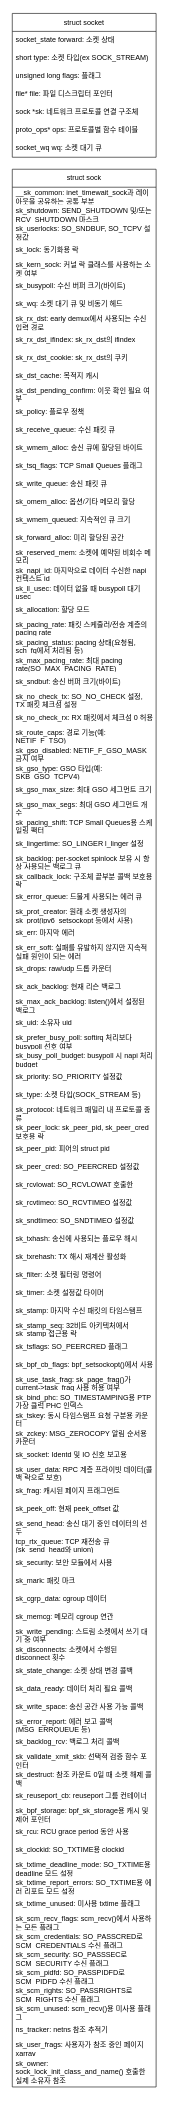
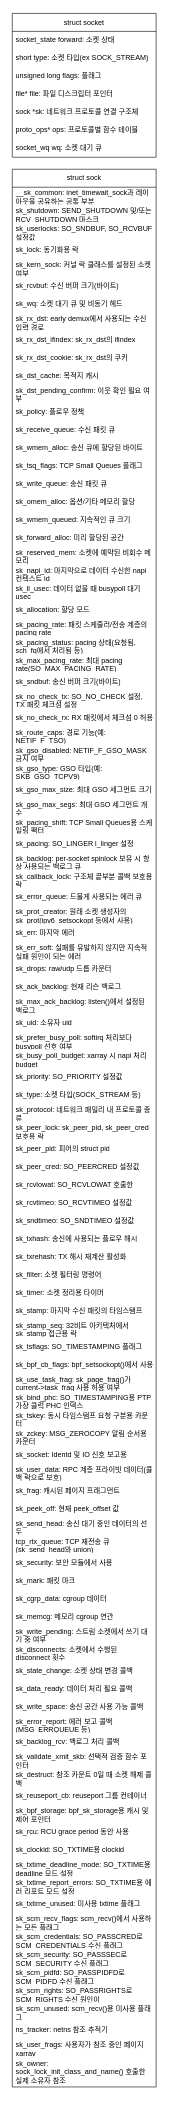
node "sk_userlocks: SO_SNDBUF, SO_TCPV 설정값": label "sk_userlocks: SO_SNDBUF, SO_TCPV 설정값" -> "sk_userlocks: SO_SNDBUF, SO_RCVBUF 설정값"
node "sk_kern_sock: 커널 락 클래스를 사용하는 소켓 여부": label "sk_kern_sock: 커널 락 클래스를 사용하는 소켓 여부" -> "sk_kern_sock: 커널 락 클래스를 설정된 소켓 여부"
node "sk_busypoll: 수신 버퍼 크기(바이트)": label "sk_busypoll: 수신 버퍼 크기(바이트)" -> "sk_rcvbuf: 수신 버퍼 크기(바이트)"
node "sk_gso_type: GSO 타입(예: SKB_GSO_TCPV4)": label "sk_gso_type: GSO 타입(예: SKB_GSO_TCPV4)" -> "sk_gso_type: GSO 타입(예: SKB_GSO_TCPV9)"
node "sk_lingertime: SO_LINGER l_linger 설정": label "sk_lingertime: SO_LINGER l_linger 설정" -> "sk_pacing: SO_LINGER l_linger 설정"
node "sk_busy_poll_budget: busypoll 시 napi 처리 budget": label "sk_busy_poll_budget: busypoll 시 napi 처리 budget" -> "sk_busy_poll_budget: xarray 시 napi 처리 budget"
node "sk_timer: 소켓 설정값 타이머": label "sk_timer: 소켓 설정값 타이머" -> "sk_timer: 소켓 정리용 타이머"
node "sk_tsflags: SO_PEERCRED 플래그": label "sk_tsflags: SO_PEERCRED 플래그" -> "sk_tsflags: SO_TIMESTAMPING 플래그"
node "sk_scm_rights: SO_PASSRIGHTS로 SCM_RIGHTS 수신 플래그": label "sk_scm_rights: SO_PASSRIGHTS로 SCM_RIGHTS 수신 플래그" -> "sk_scm_rights: SO_PASSRIGHTS로 SCM_RIGHTS 수신 원인이"
